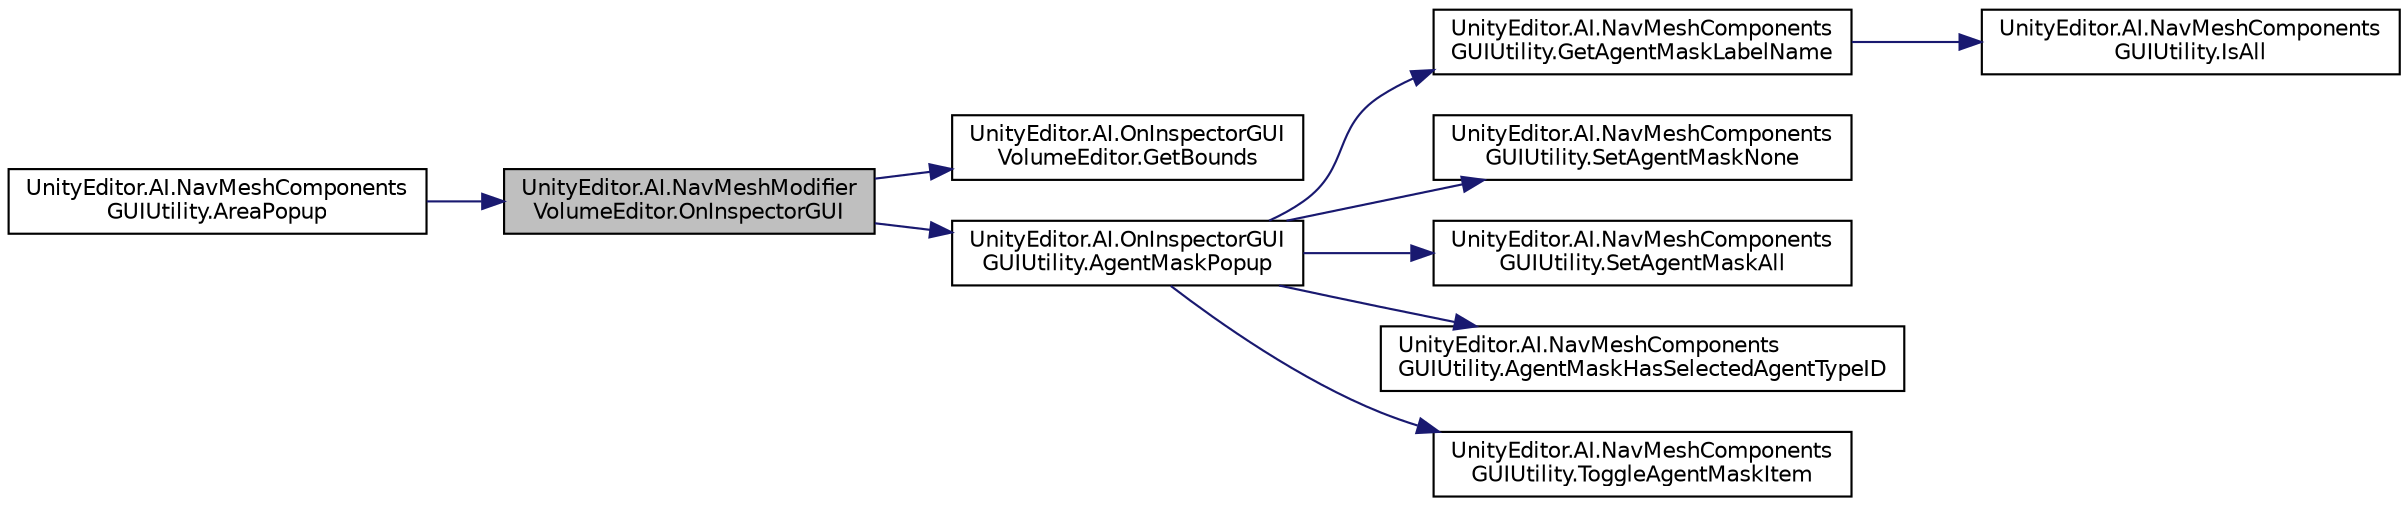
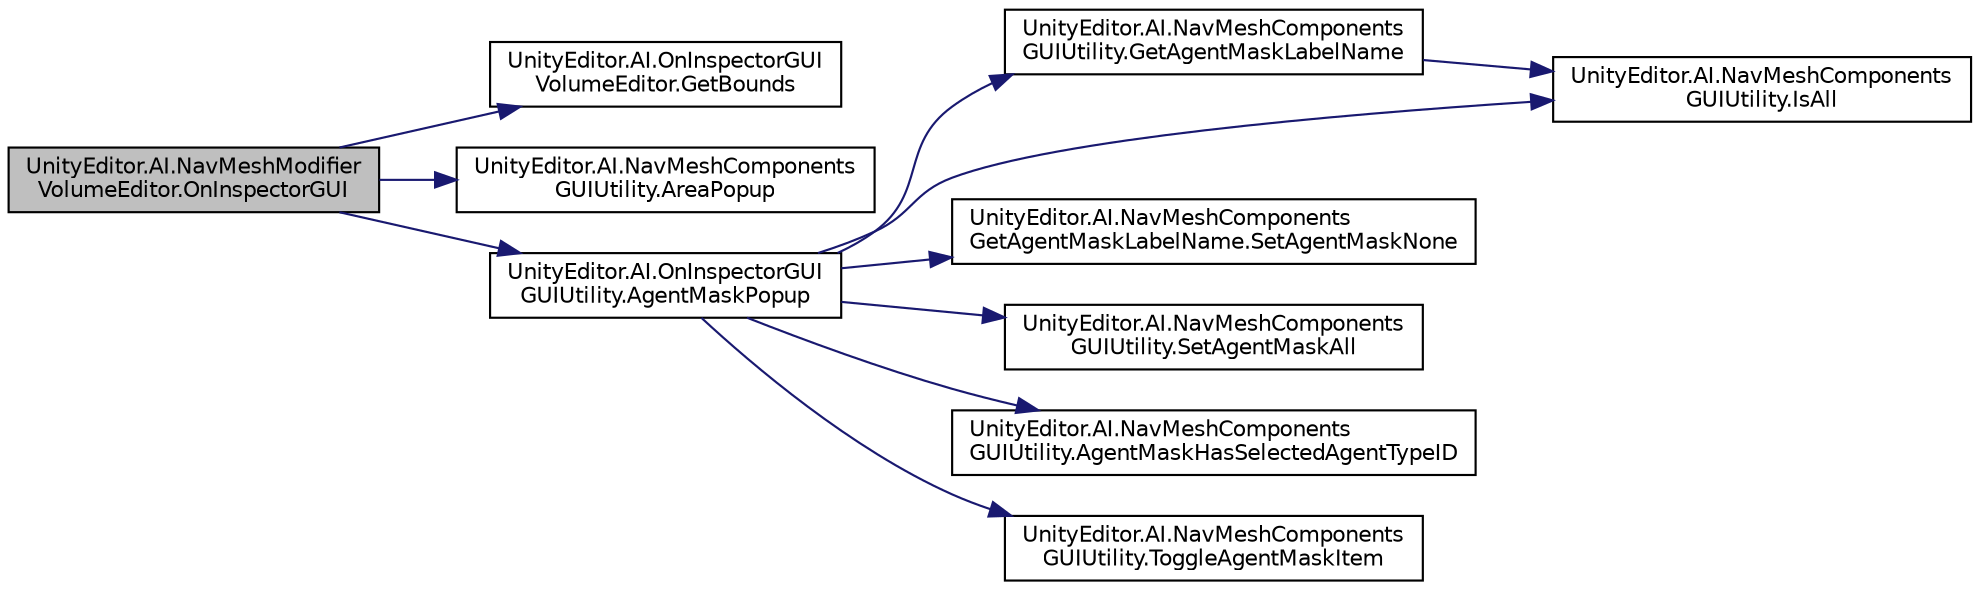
edge "UnityEditor.AI.OnInspectorGUI GUIUtility.AgentMaskPopup" -> "UnityEditor.AI.NavMeshComponents GUIUtility.IsAll": added
node "UnityEditor.AI.NavMeshComponents GUIUtility.SetAgentMaskNone": label "UnityEditor.AI.NavMeshComponents GUIUtility.SetAgentMaskNone" -> "UnityEditor.AI.NavMeshComponents GetAgentMaskLabelName.SetAgentMaskNone"
edge "UnityEditor.AI.NavMeshComponents GUIUtility.AreaPopup" -> "UnityEditor.AI.NavMeshModifier VolumeEditor.OnInspectorGUI": reversed
